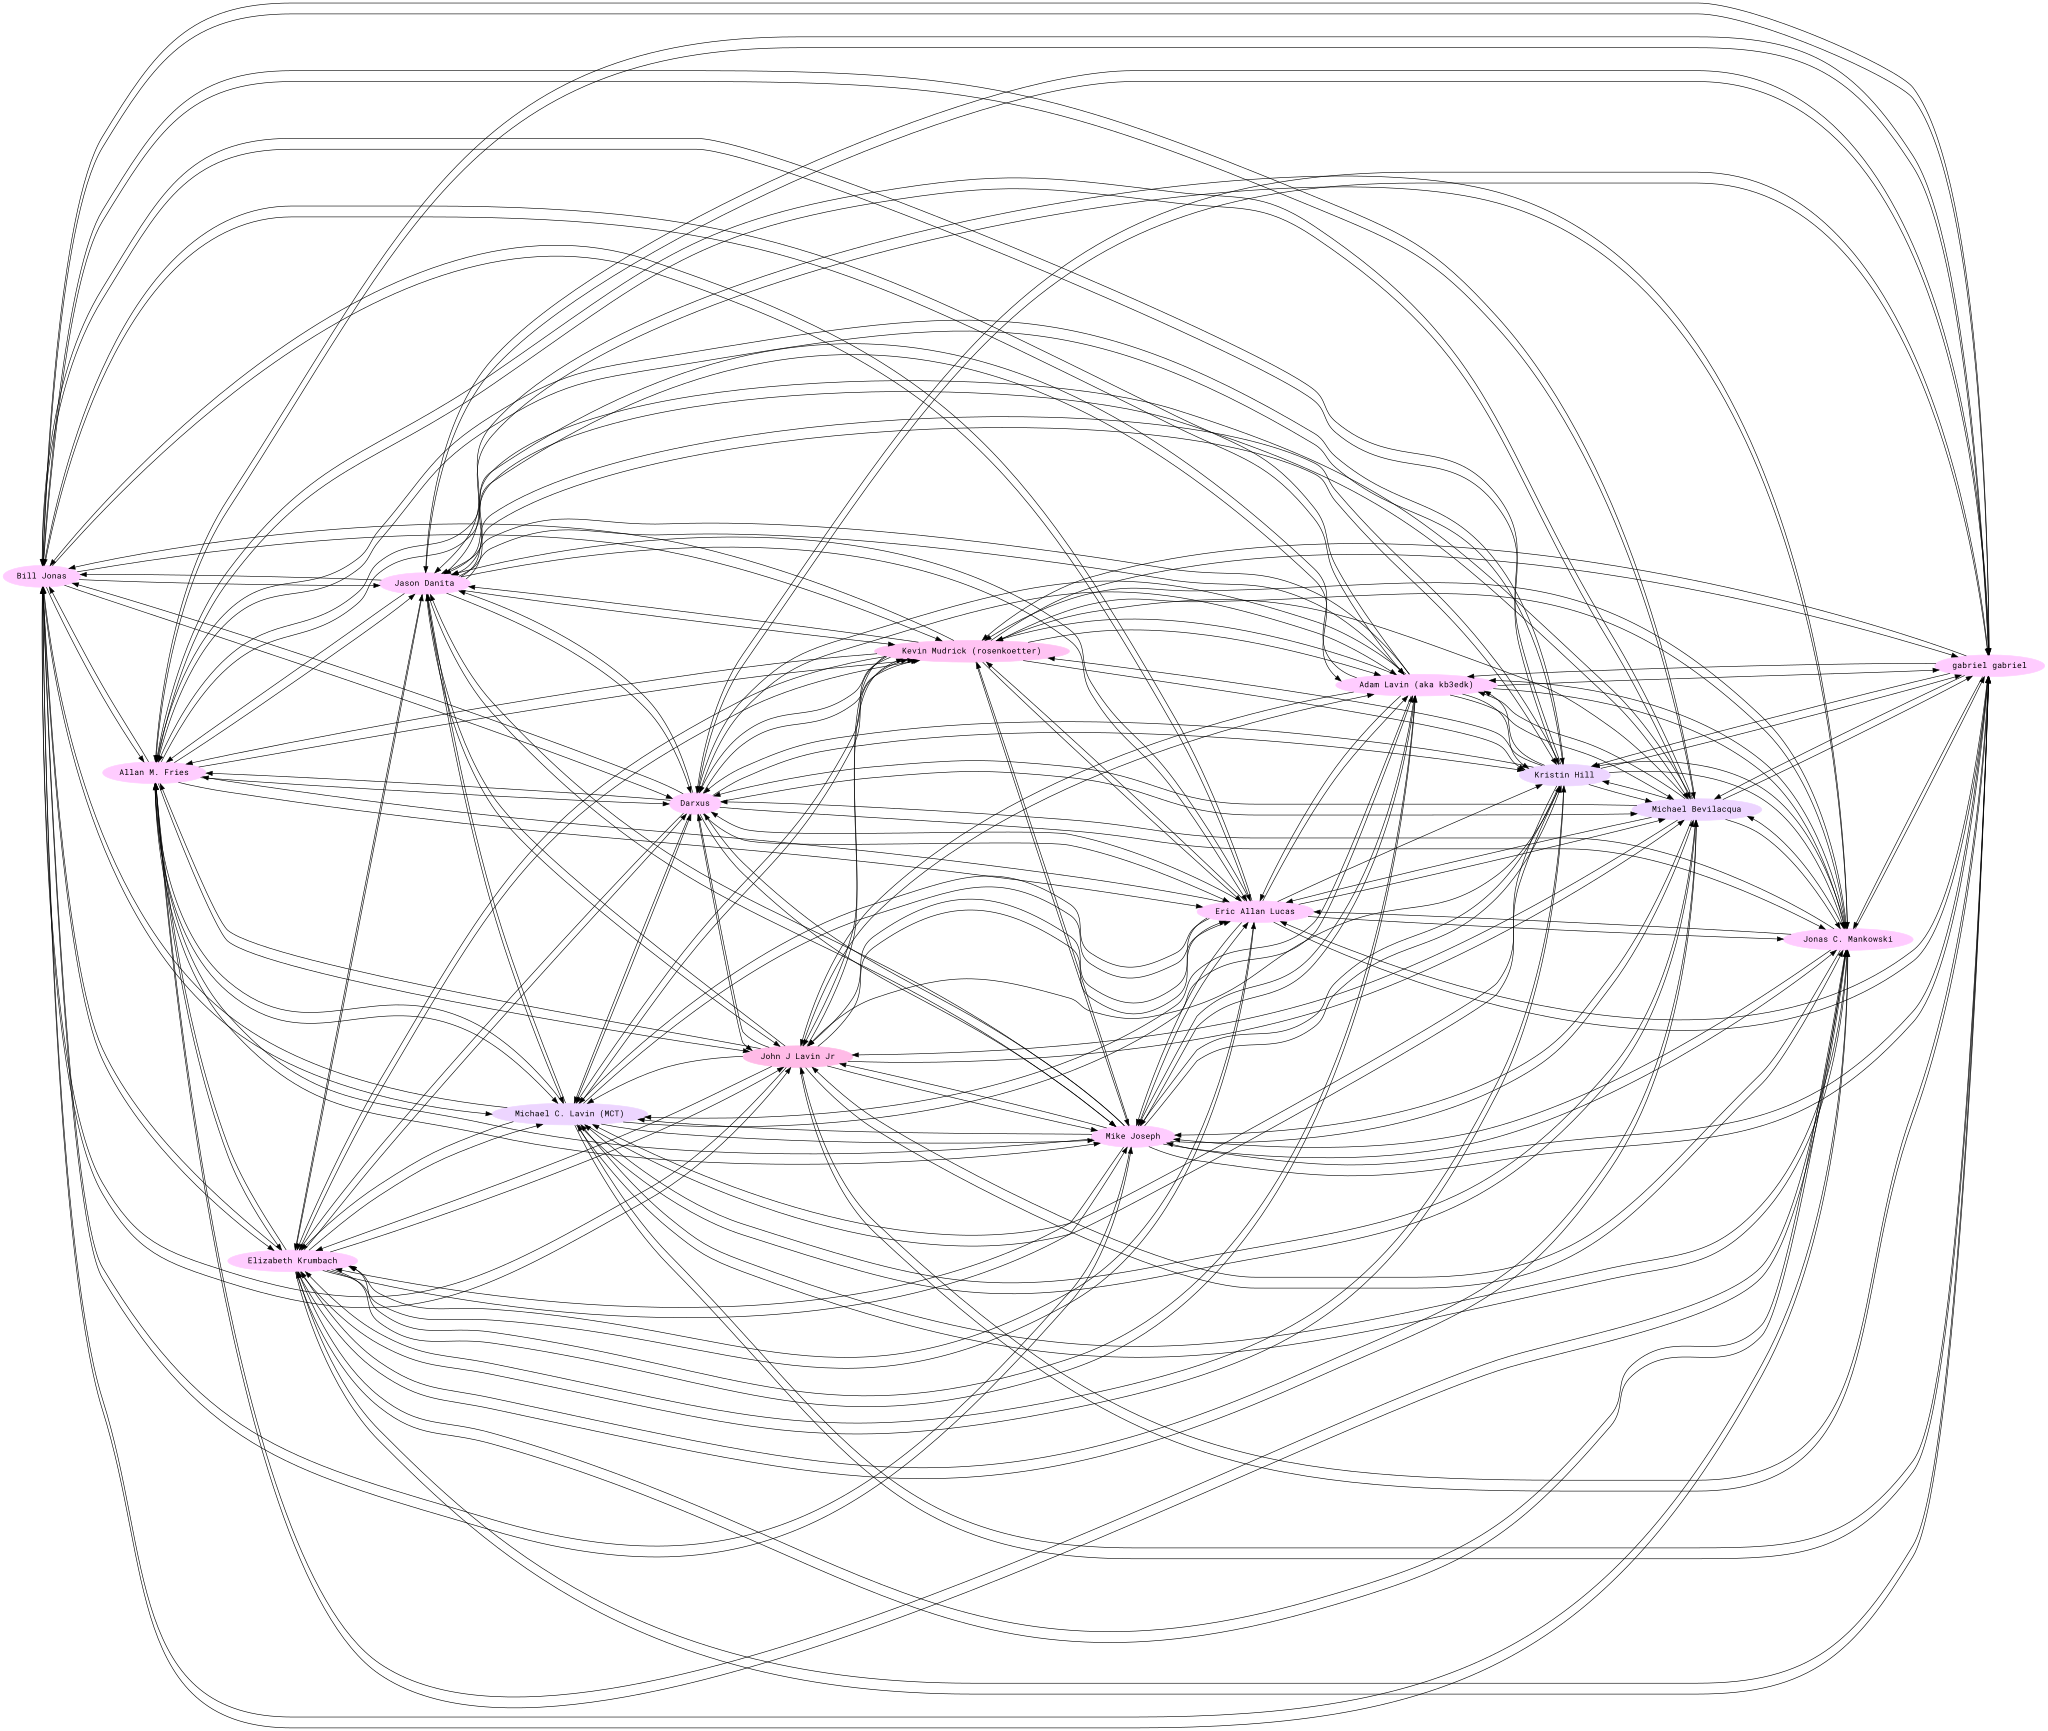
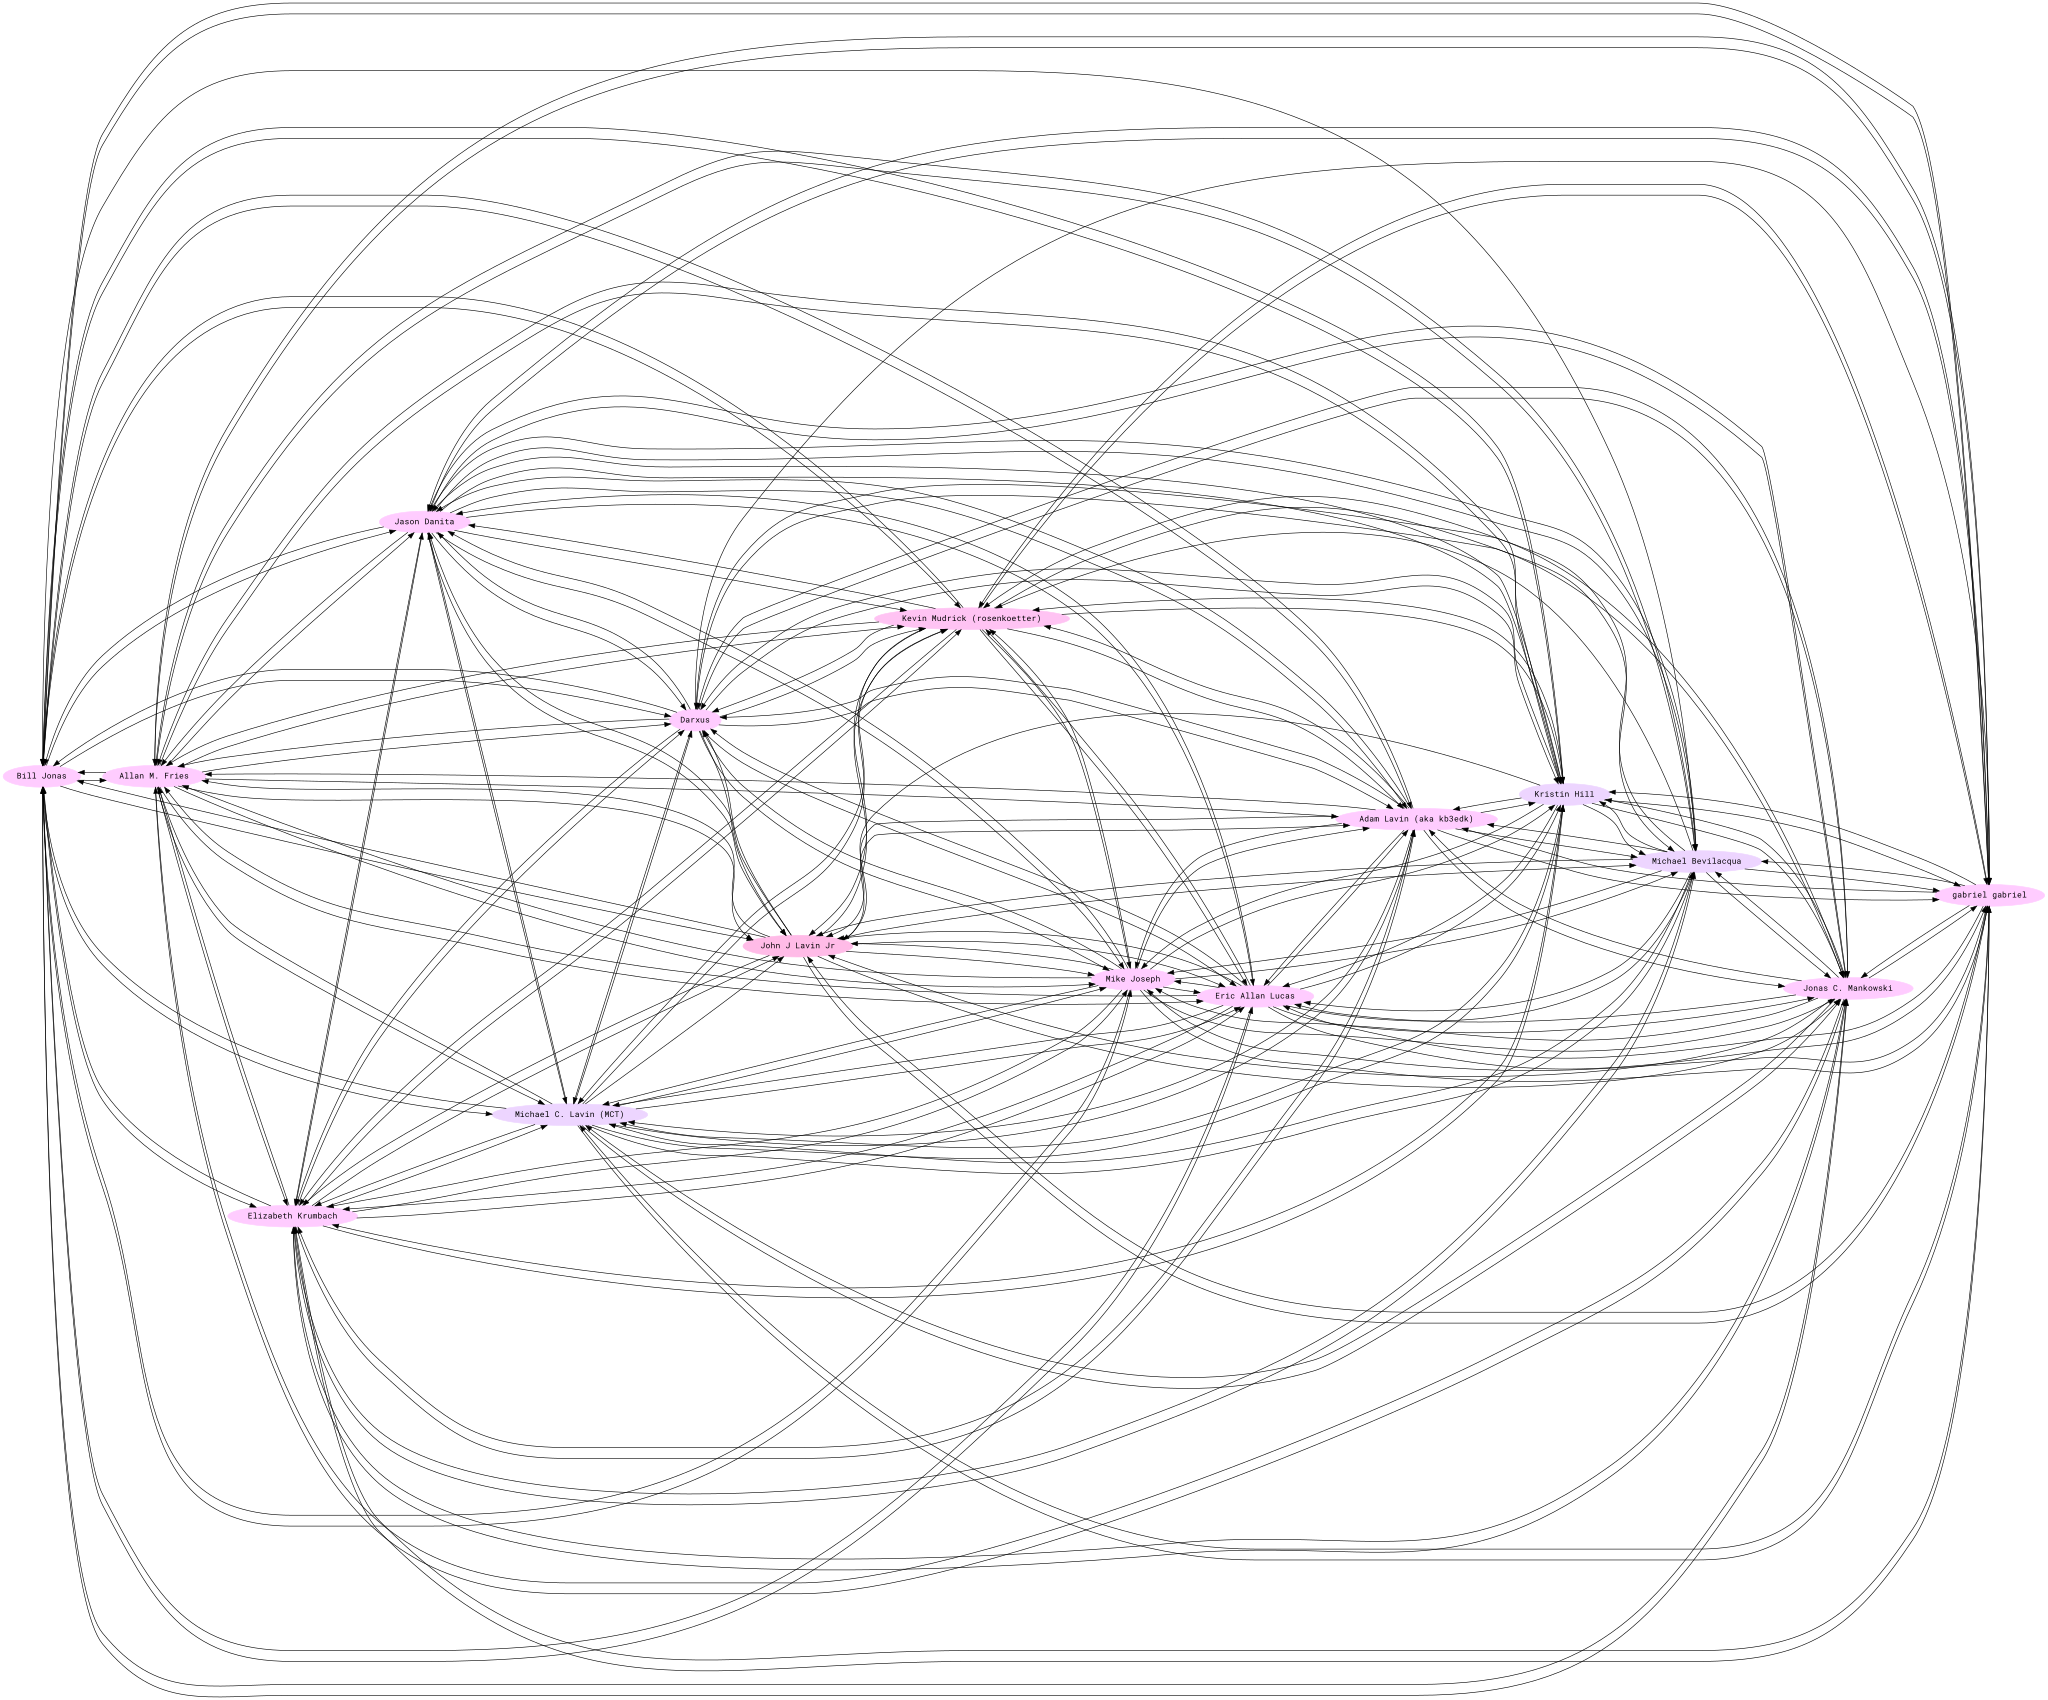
edge "Bill Jonas" -> "Michael Bevilacqua": removed
edge "gabriel gabriel" -> "Darxus": removed
edge "Kristin Hill" -> "Eric Allan Lucas": added
edge "John J Lavin Jr" -> "Michael C. Lavin (MCT)": reversed
